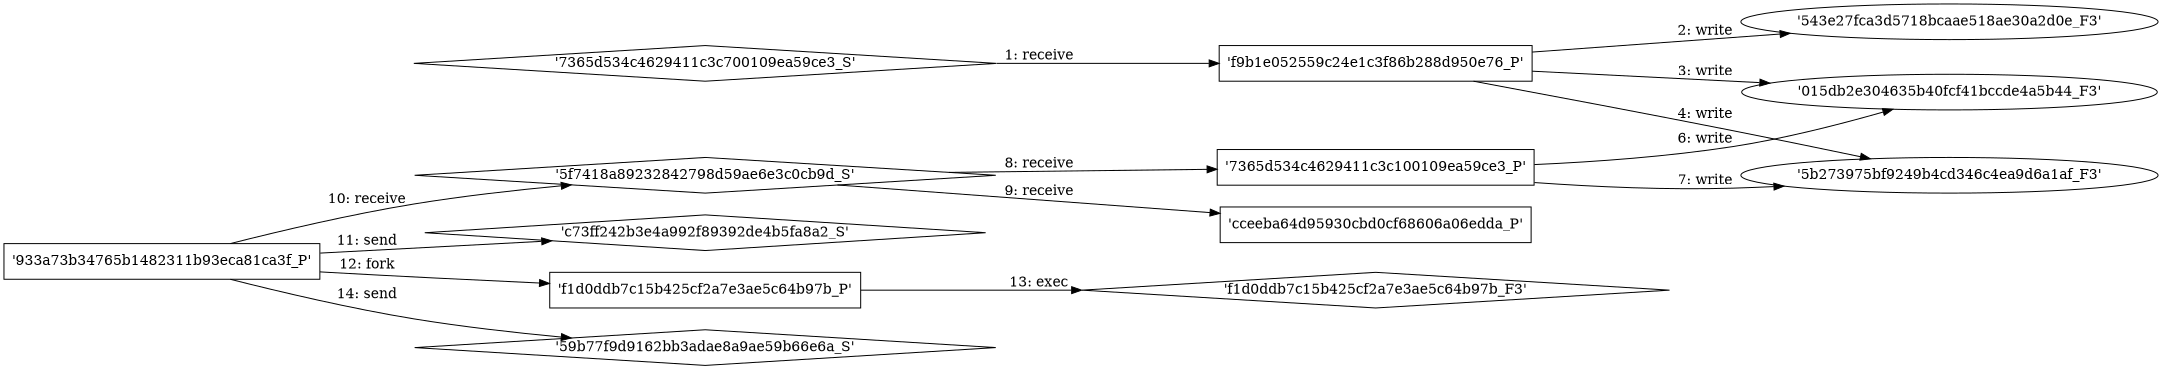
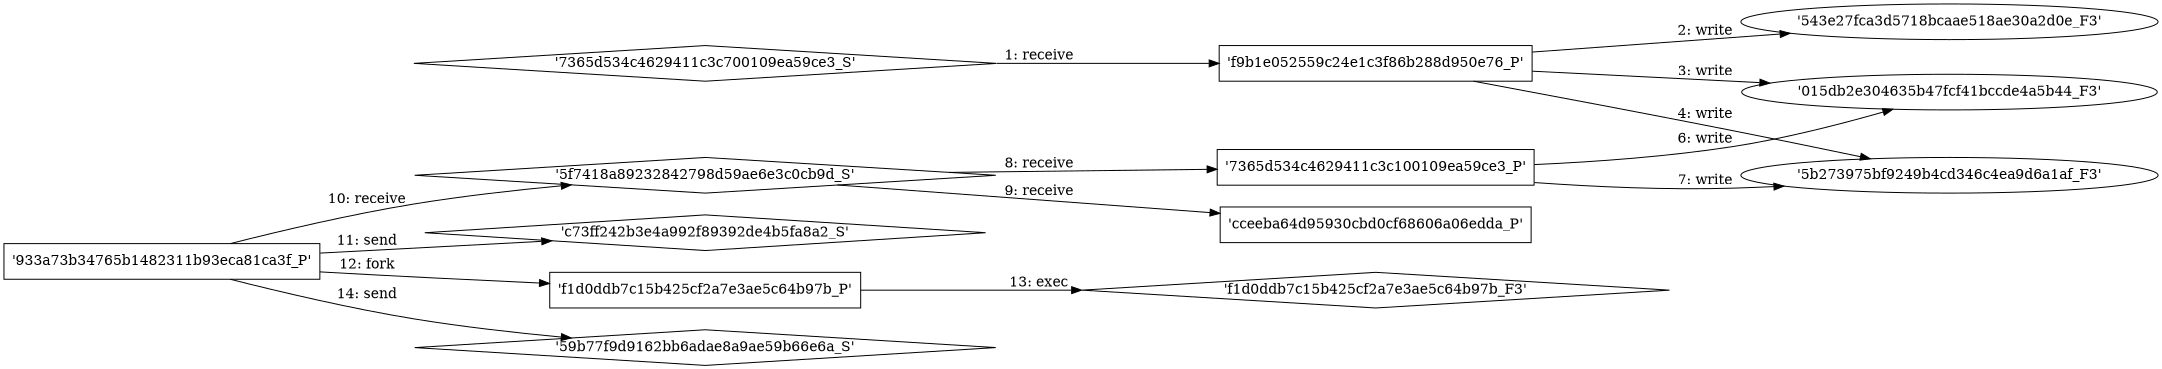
node "'015db2e304635b40fcf41bccde4a5b44_F3'": label "'015db2e304635b40fcf41bccde4a5b44_F3'" -> "'015db2e304635b47fcf41bccde4a5b44_F3'"
node "'59b77f9d9162bb3adae8a9ae59b66e6a_S'": label "'59b77f9d9162bb3adae8a9ae59b66e6a_S'" -> "'59b77f9d9162bb6adae8a9ae59b66e6a_S'"
